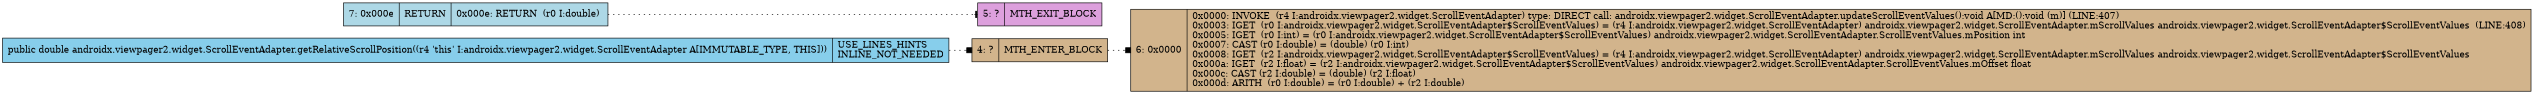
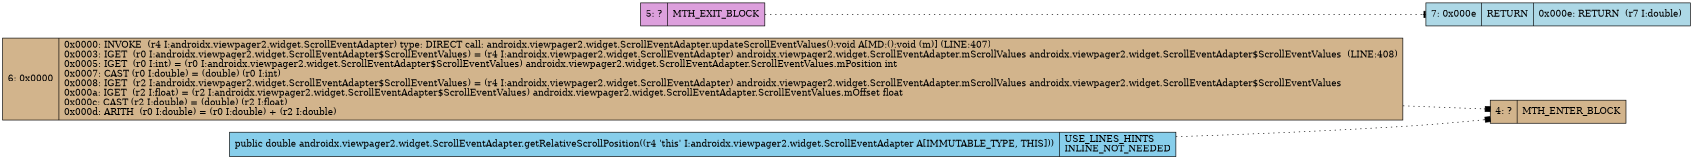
node "7: 0x000e": text "0x000e: RETURN  (r0 I:double)" -> "0x000e: RETURN  (r7 I:double)"
edge "7: 0x000e" -> "5: ?": reversed
edge "4: ?" -> "6: 0x0000": reversed
